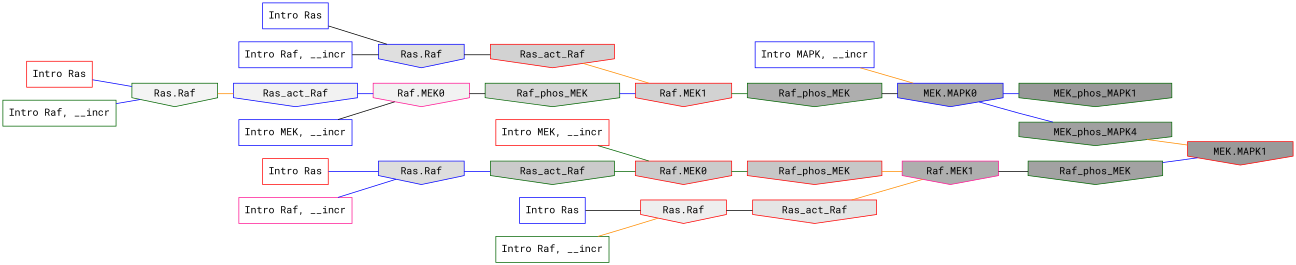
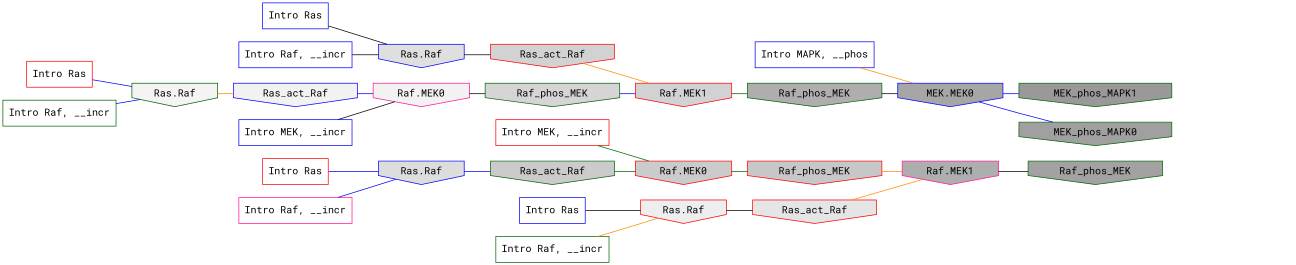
node "Intro MAPK, __incr": label "Intro MAPK, __incr" -> "Intro MAPK, __phos"
node "MEK.MAPK0": label "MEK.MAPK0" -> "MEK.MEK0"
node "MEK_phos_MAPK4": label "MEK_phos_MAPK4" -> "MEK_phos_MAPK0"
node "MEK.MAPK1": removed
